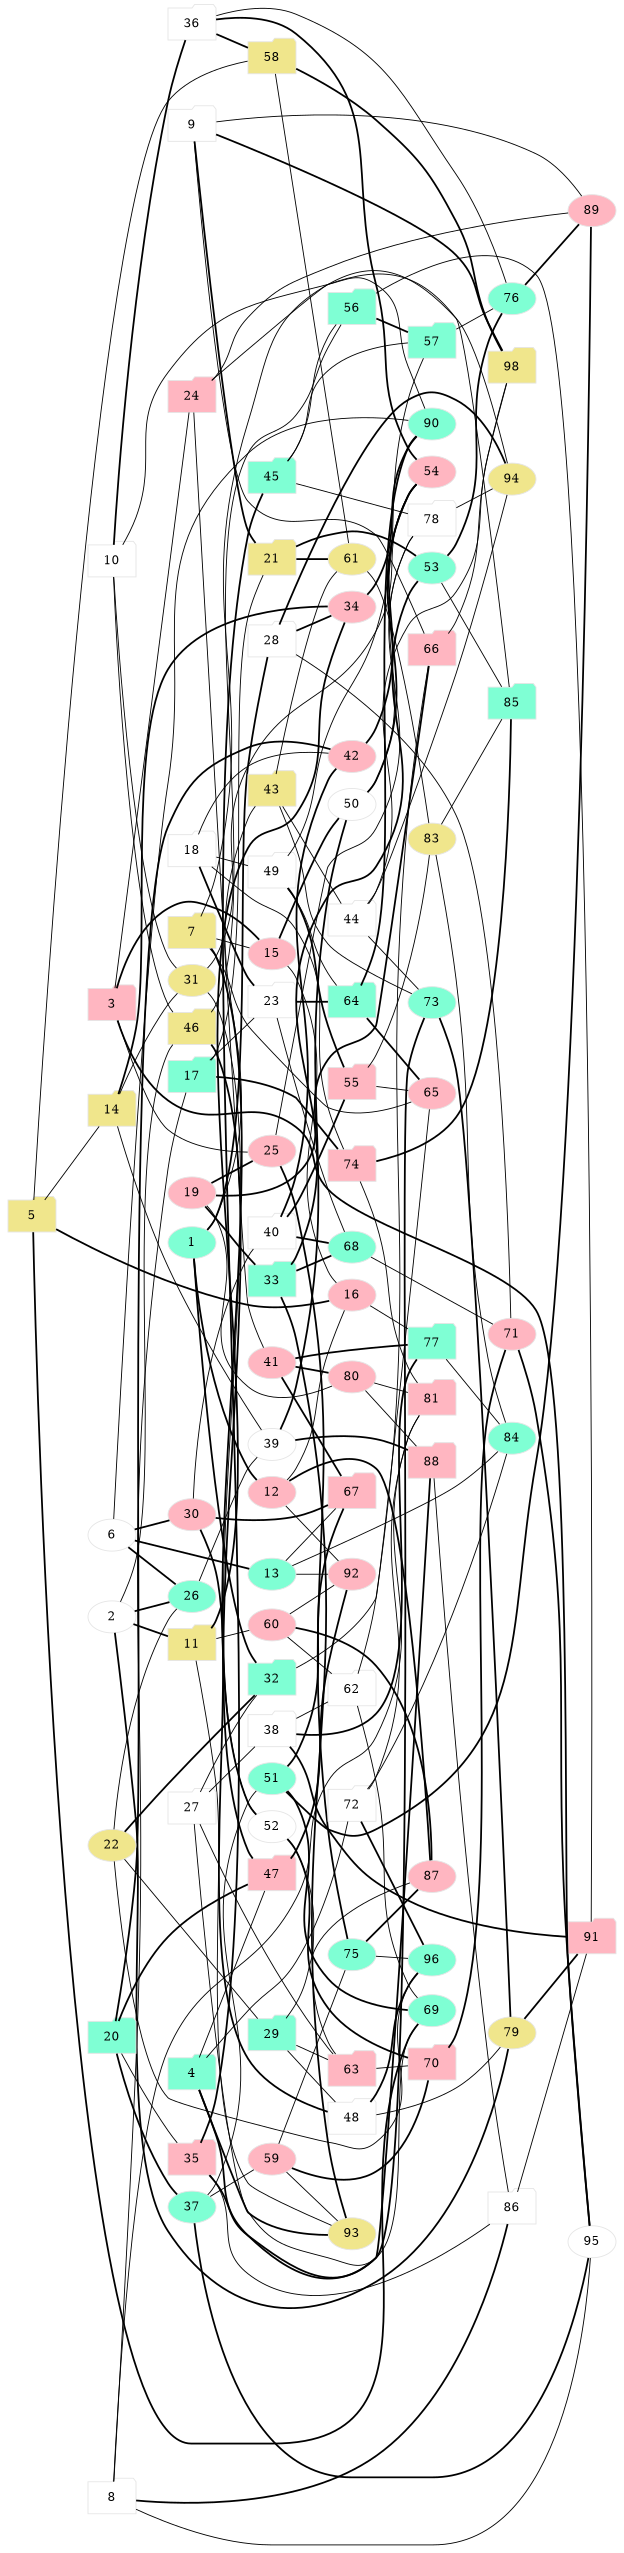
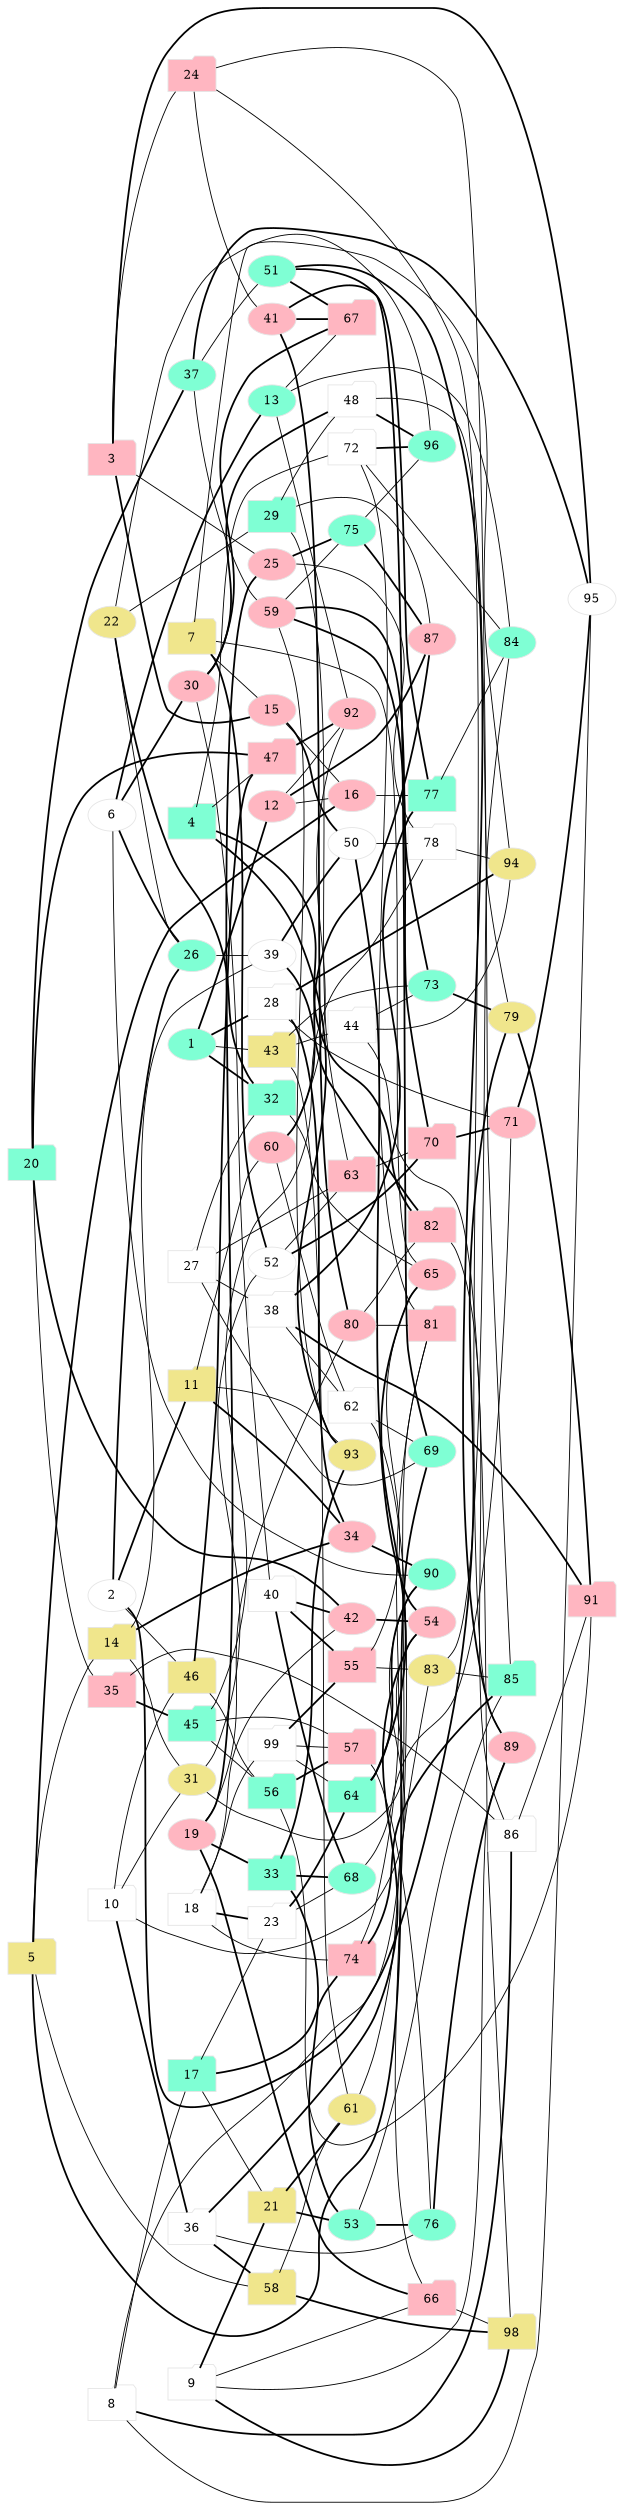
node "57": fillcolor aquamarine -> lightpink
node "49": label "49" -> "99"
node "88": label "88" -> "82"
edge "73" -- "35": now "73" -- "59"
